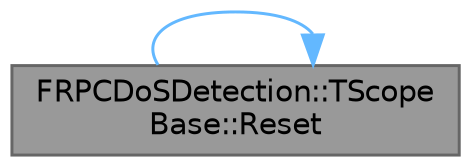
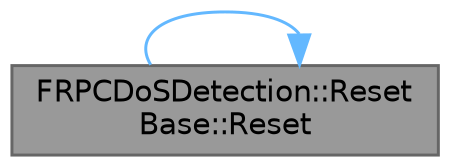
node "FRPCDoSDetection::TScope Base::Reset": label "FRPCDoSDetection::TScope Base::Reset" -> "FRPCDoSDetection::Reset Base::Reset"
